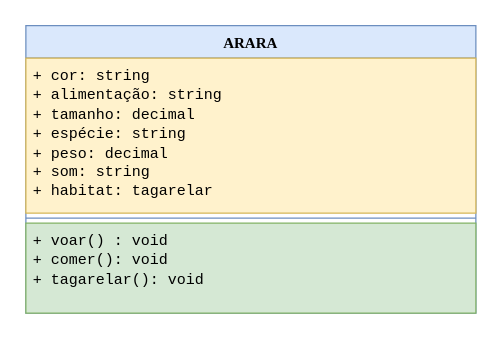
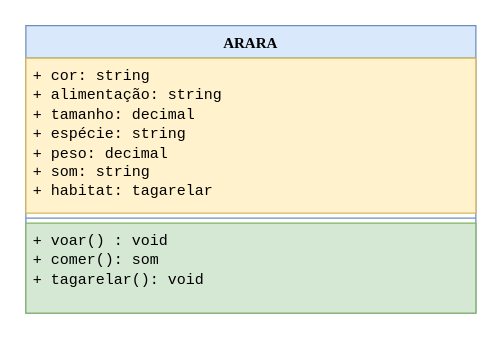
node "+ voar() : void + comer(): void + tagarelar(): void": label "+ voar() : void + comer(): void + tagarelar(): void" -> "+ voar() : void + comer(): som + tagarelar(): void"
